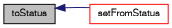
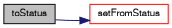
edge "setFromStatus" -> "toStatus": reversed
